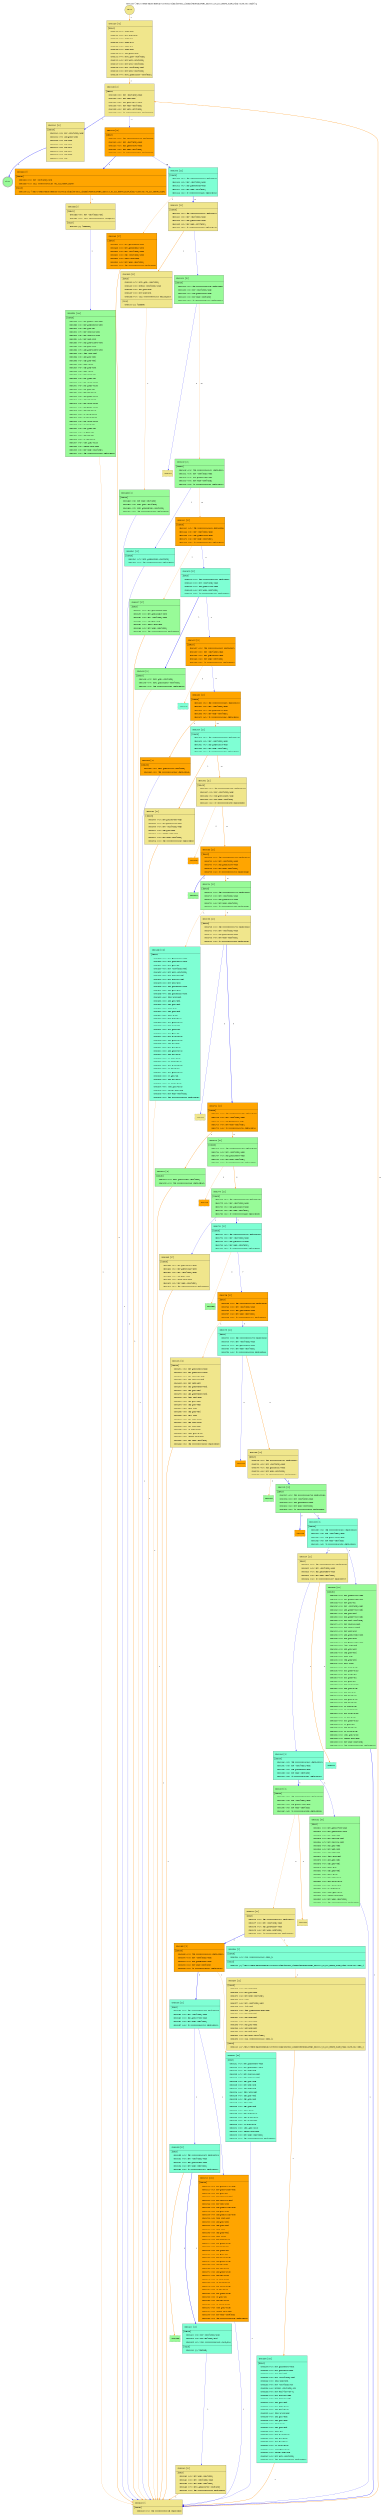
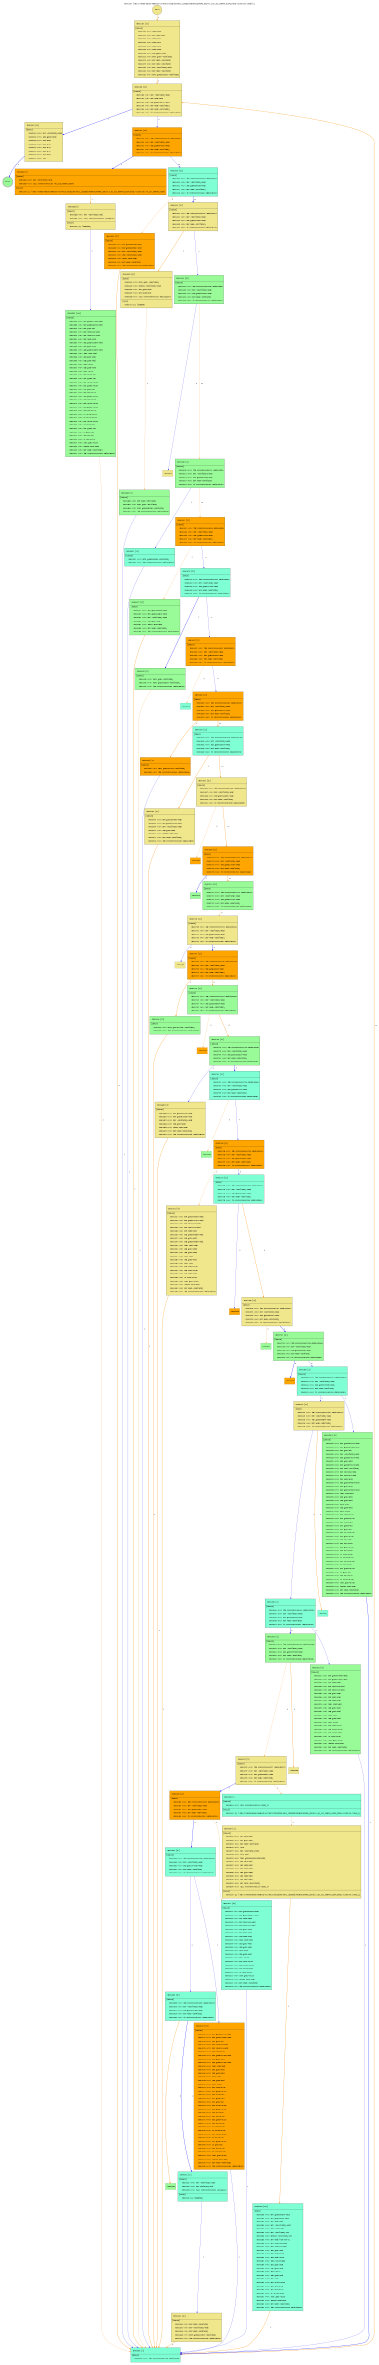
node "0x401fad [150]": removed
node "0x4020ff [5]": fillcolor khaki -> aquamarine
